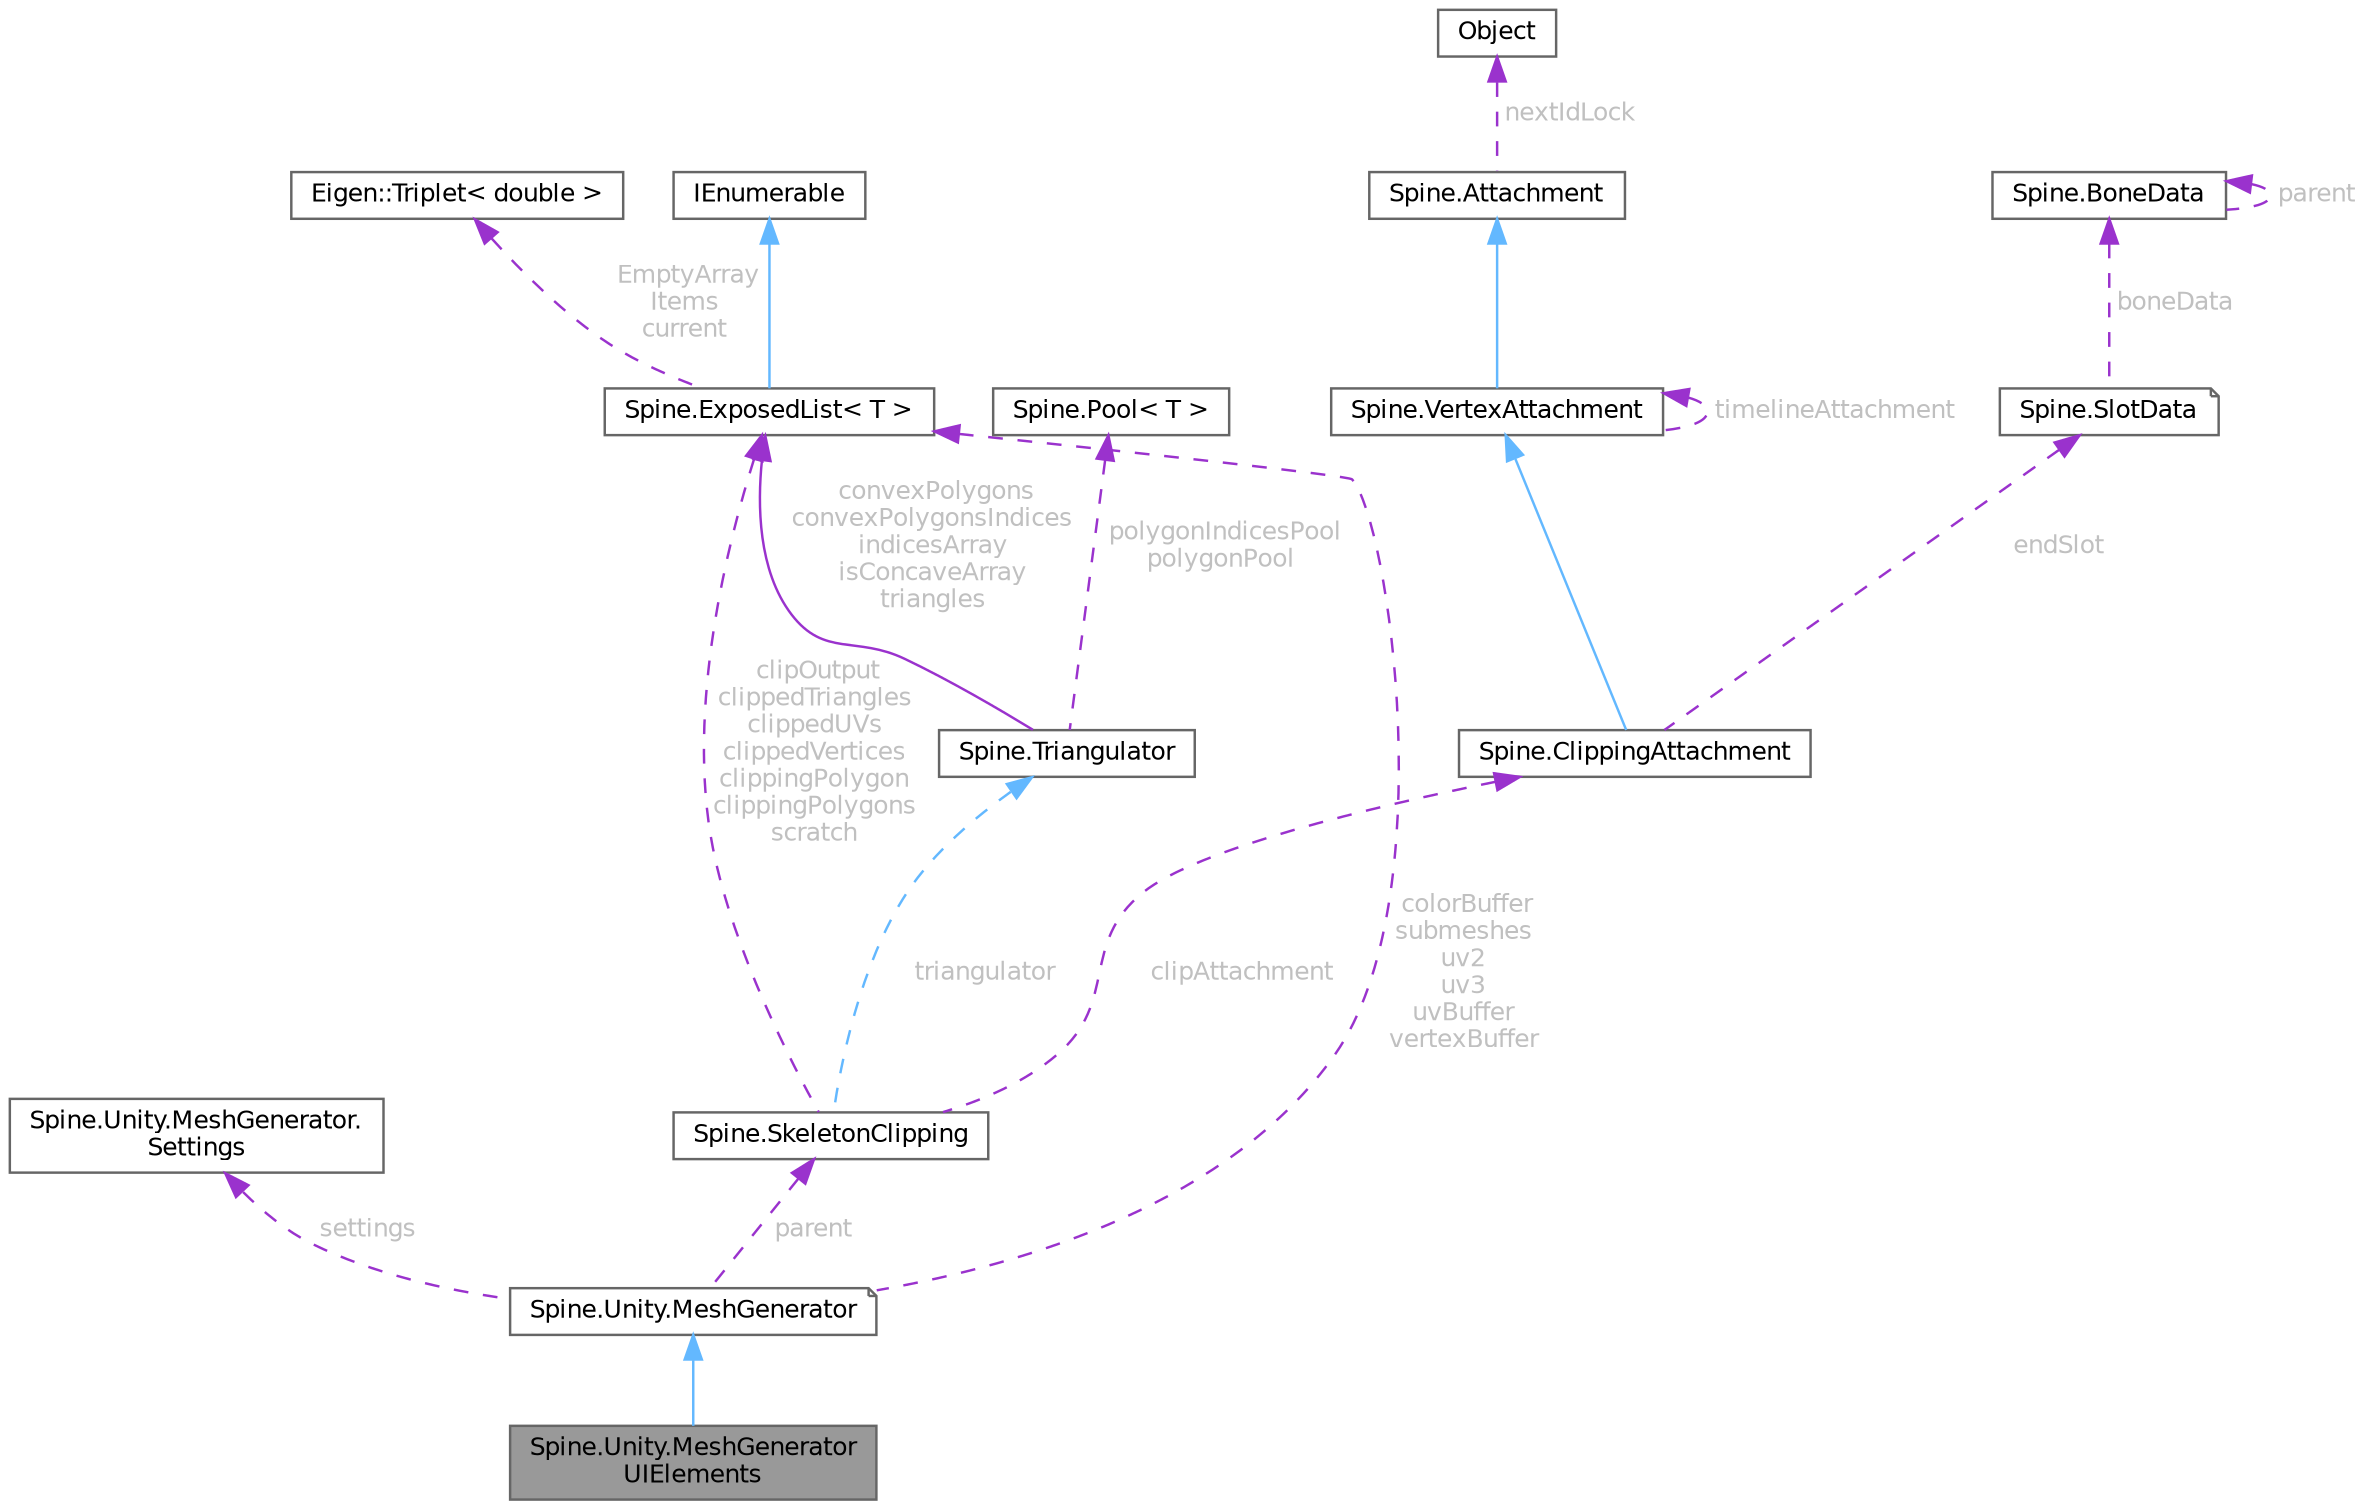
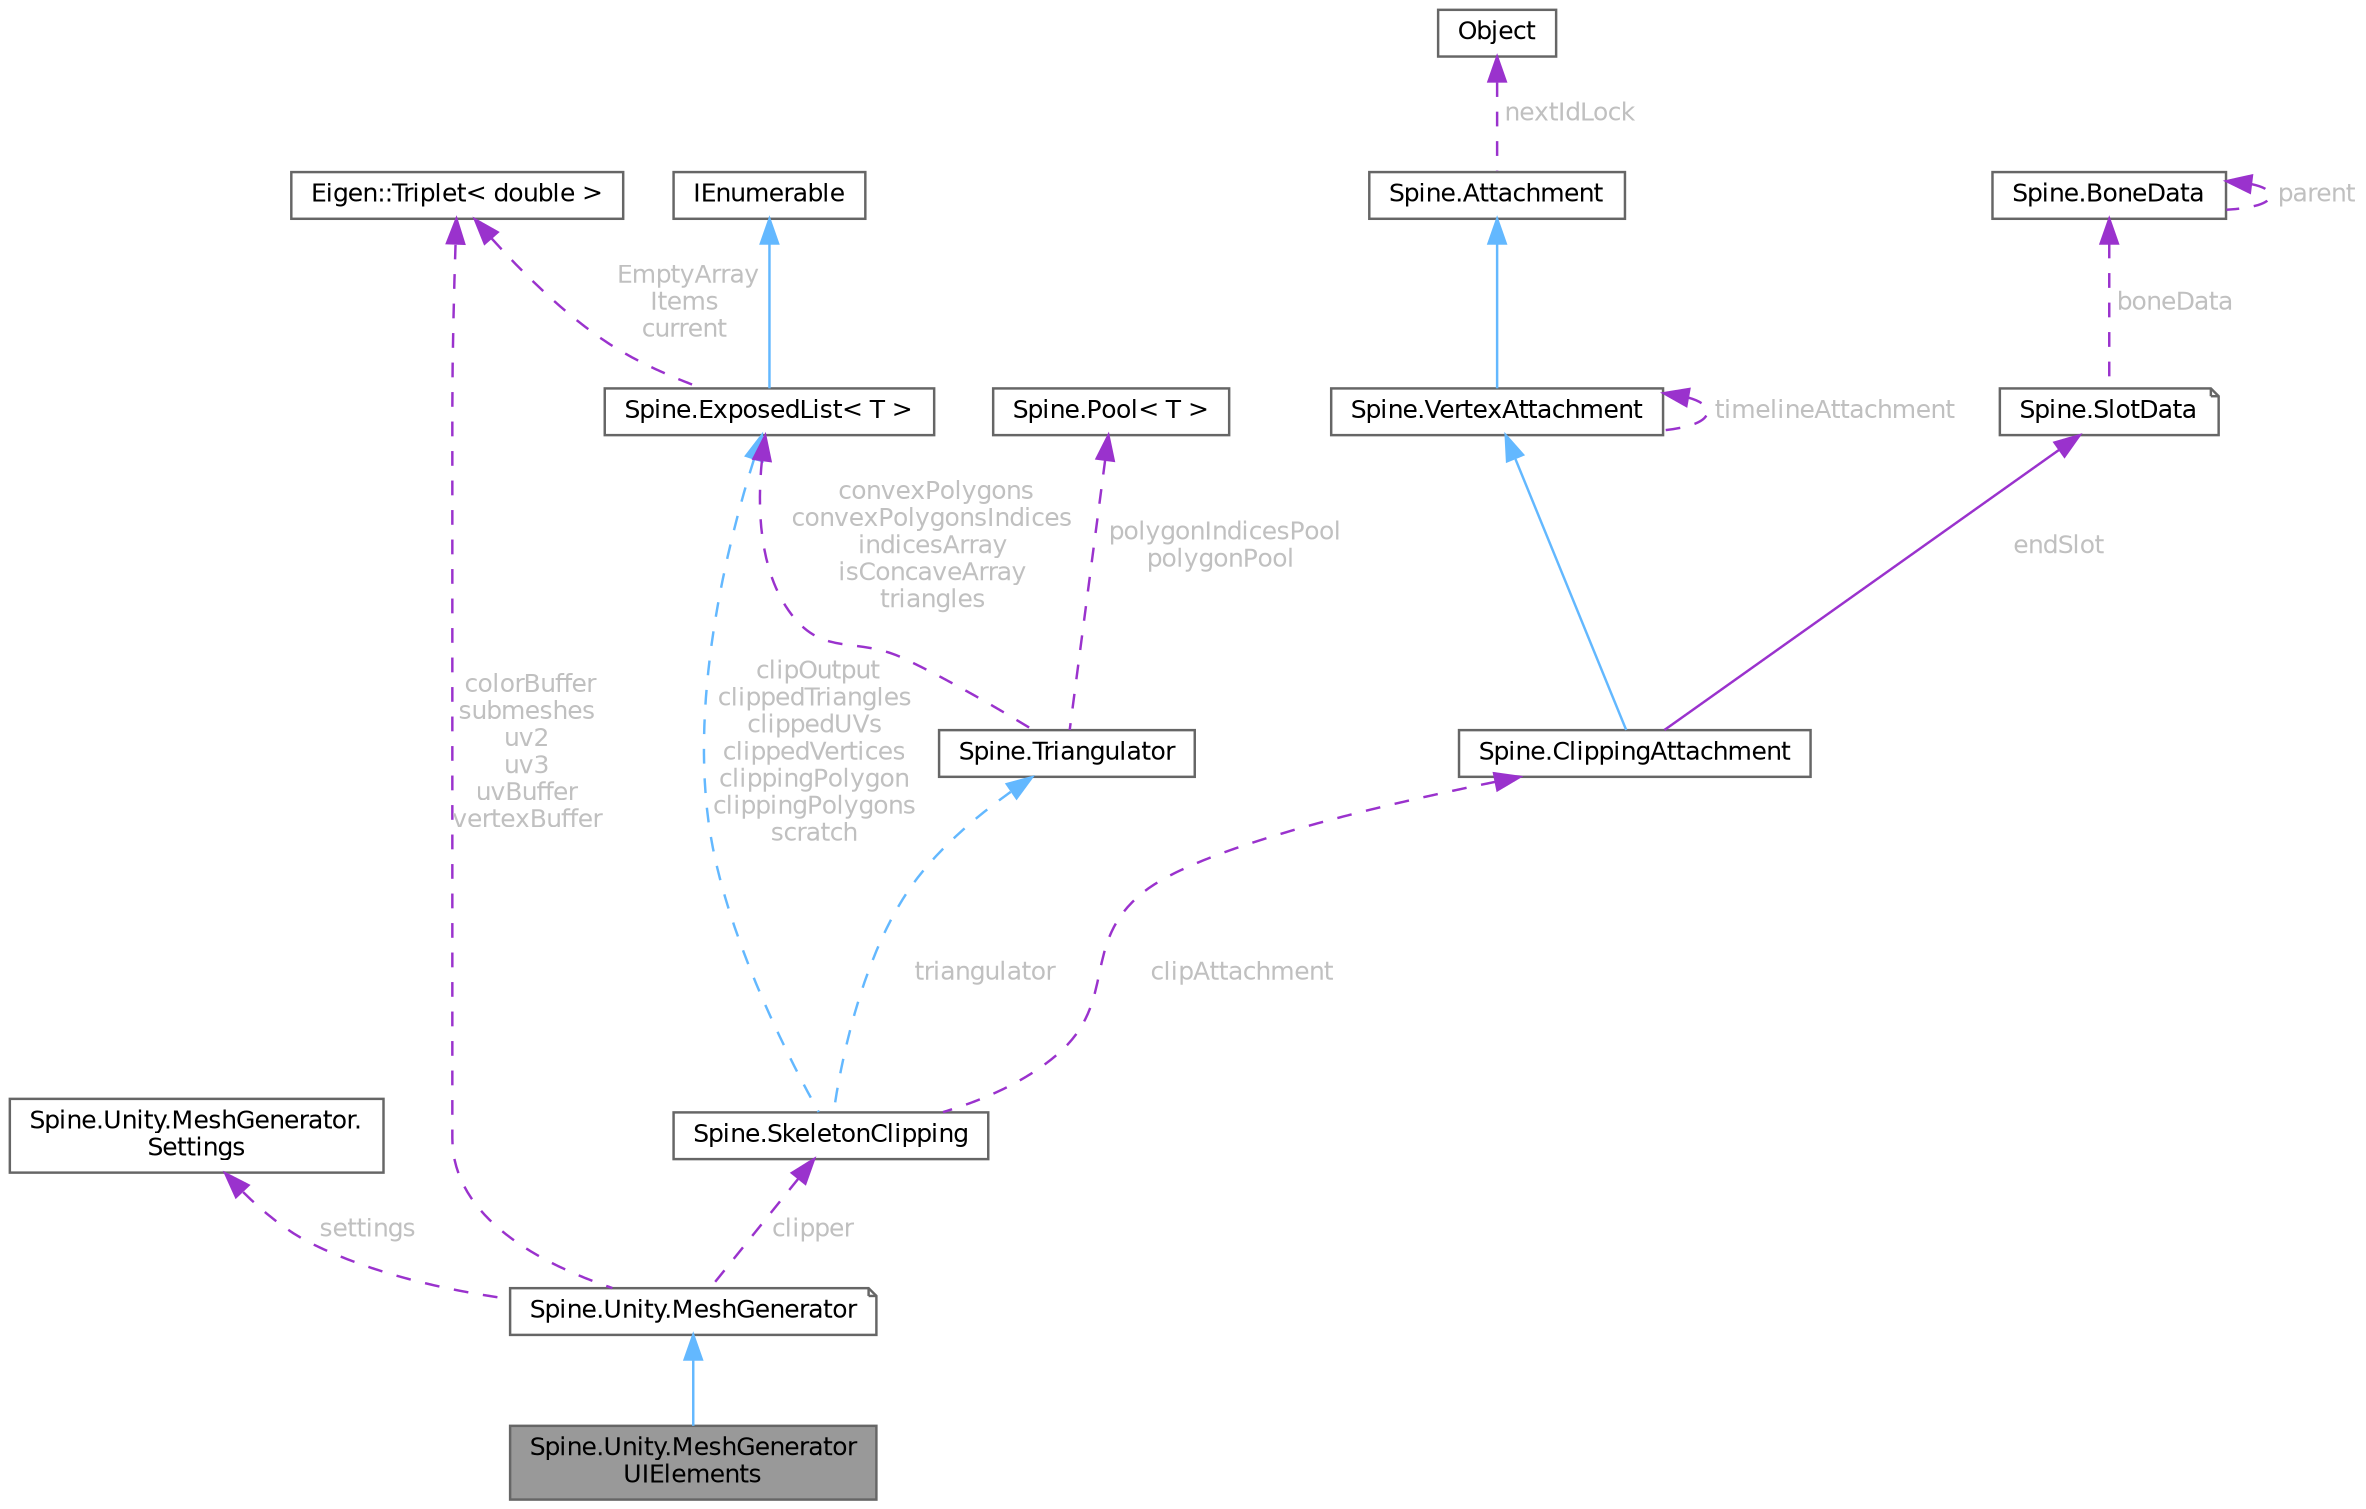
edge "Spine.ClippingAttachment" -> "Spine.SlotData": style dashed -> solid
edge "Spine.Triangulator" -> "Spine.ExposedList< T >": style solid -> dashed
edge "Spine.SkeletonClipping" -> "Spine.ExposedList< T >": color darkorchid3 -> steelblue1
edge "Spine.Unity.MeshGenerator" -> "Spine.ExposedList< T >": now "Spine.Unity.MeshGenerator" -> "Eigen::Triplet< double >"
edge "Spine.Unity.MeshGenerator" -> "Spine.SkeletonClipping": label " parent" -> " clipper"
